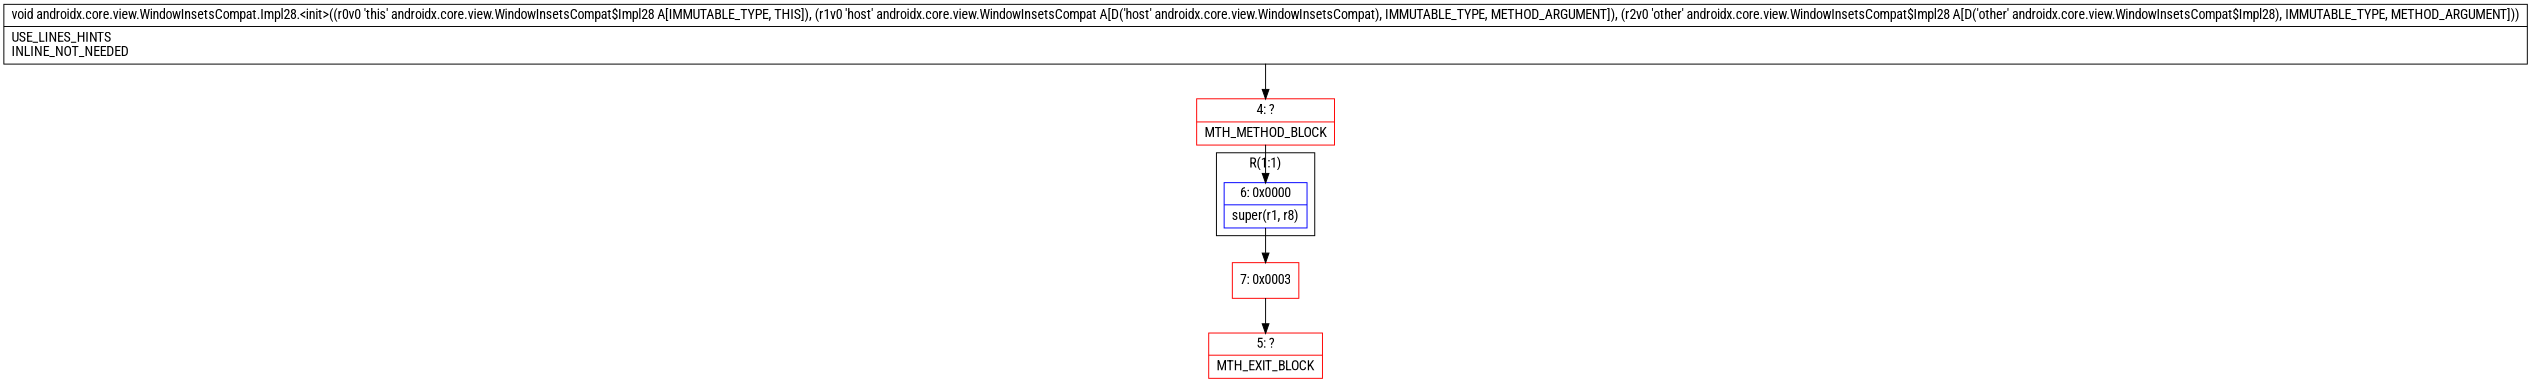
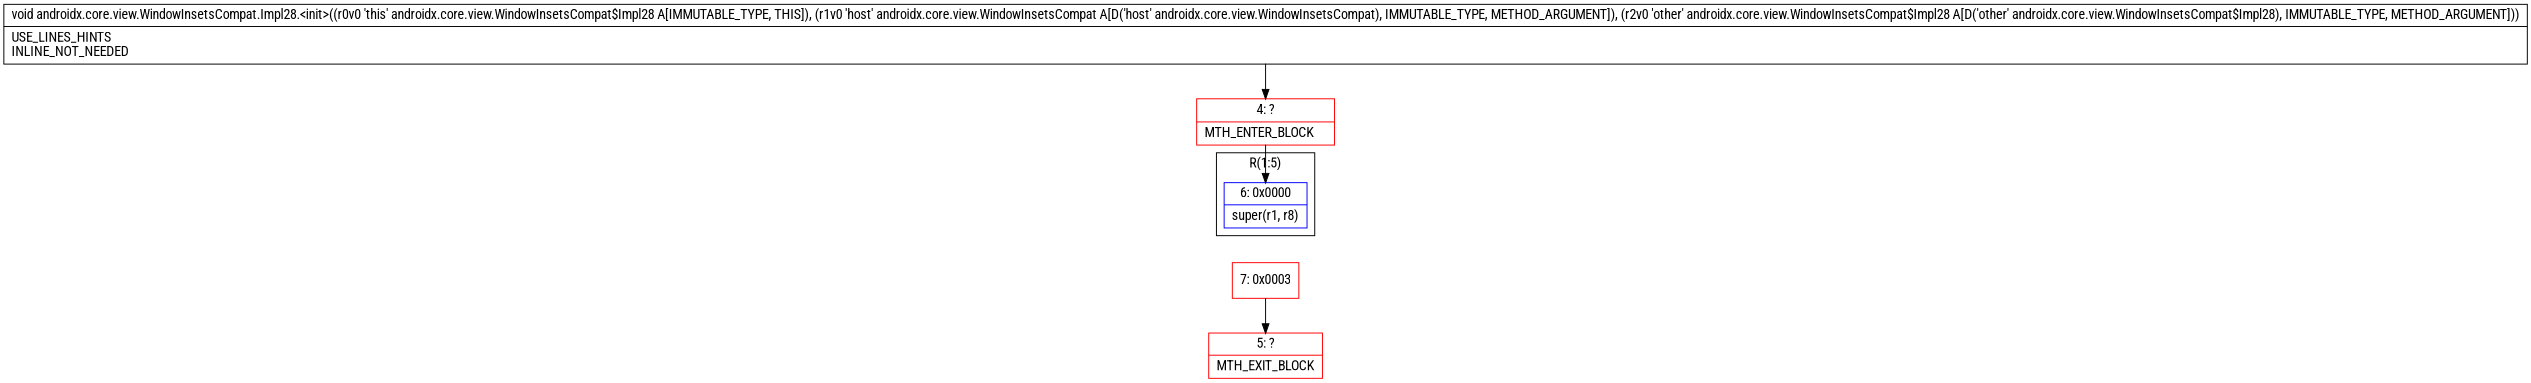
node "4: ?": text "MTH_METHOD_BLOCK" -> "MTH_ENTER_BLOCK"
cluster "R(1:1)": label "R(1:1)" -> "R(1:5)"
edge "6: 0x0000" -> "7: 0x0003": removed
